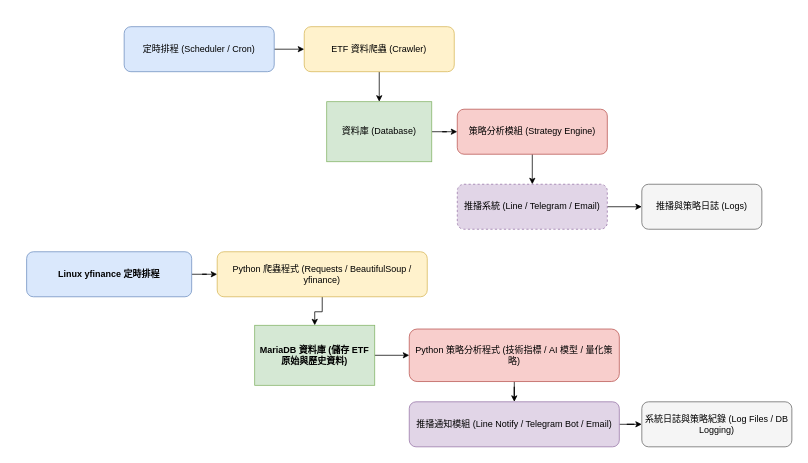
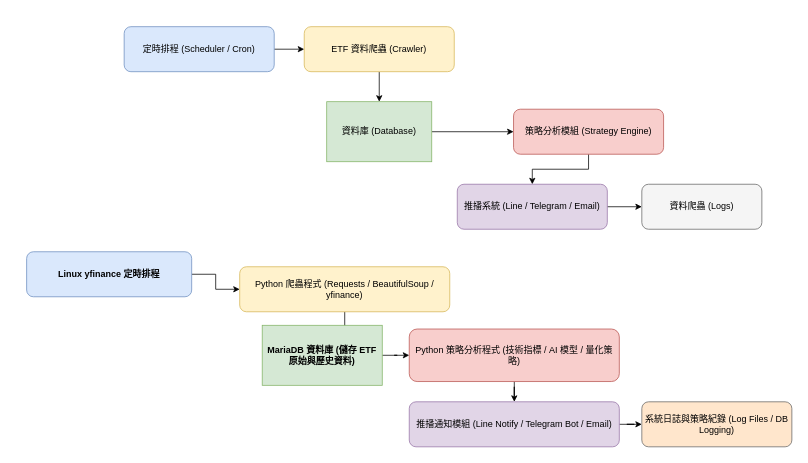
node "策略分析模組 (Strategy Engine)": moved (532, 132) -> (588, 132)
node "推播系統 (Line / Telegram / Email)": style dashed -> solid
node "推播與策略日誌 (Logs)": label "推播與策略日誌 (Logs)" -> "資料爬蟲 (Logs)"
node "Python 爬蟲程式 (Requests / BeautifulSoup / yfinance)": moved (322, 274) -> (345, 289)
node "MariaDB 資料庫 (儲存 ETF 原始與歷史資料)": moved (315, 355) -> (322, 355)
node "系統日誌與策略紀錄 (Log Files / DB Logging)": fillcolor #f5f5f5 -> #ffe6cc
